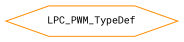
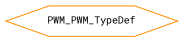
node "LPC_PWM_TypeDef": label "LPC_PWM_TypeDef" -> "PWM_PWM_TypeDef"
